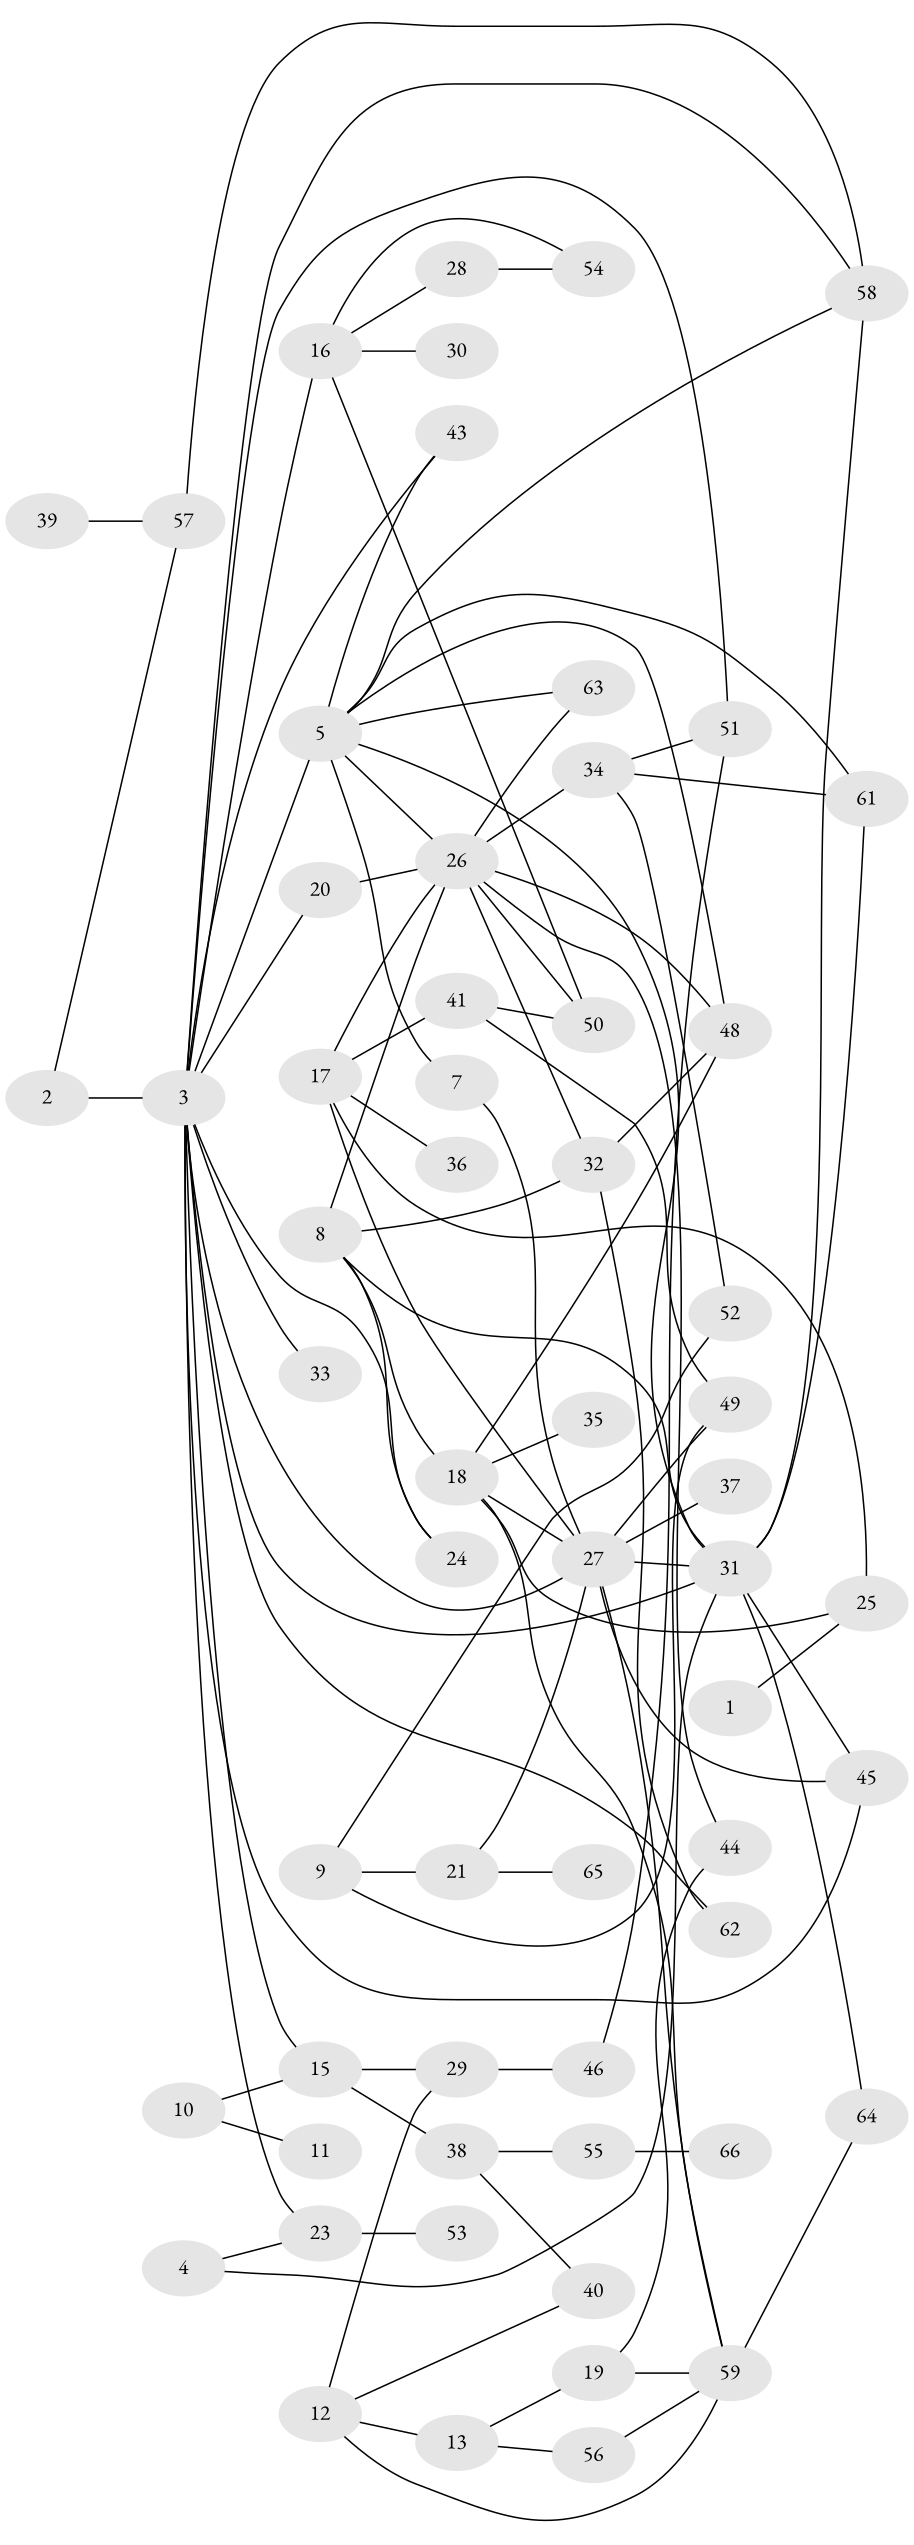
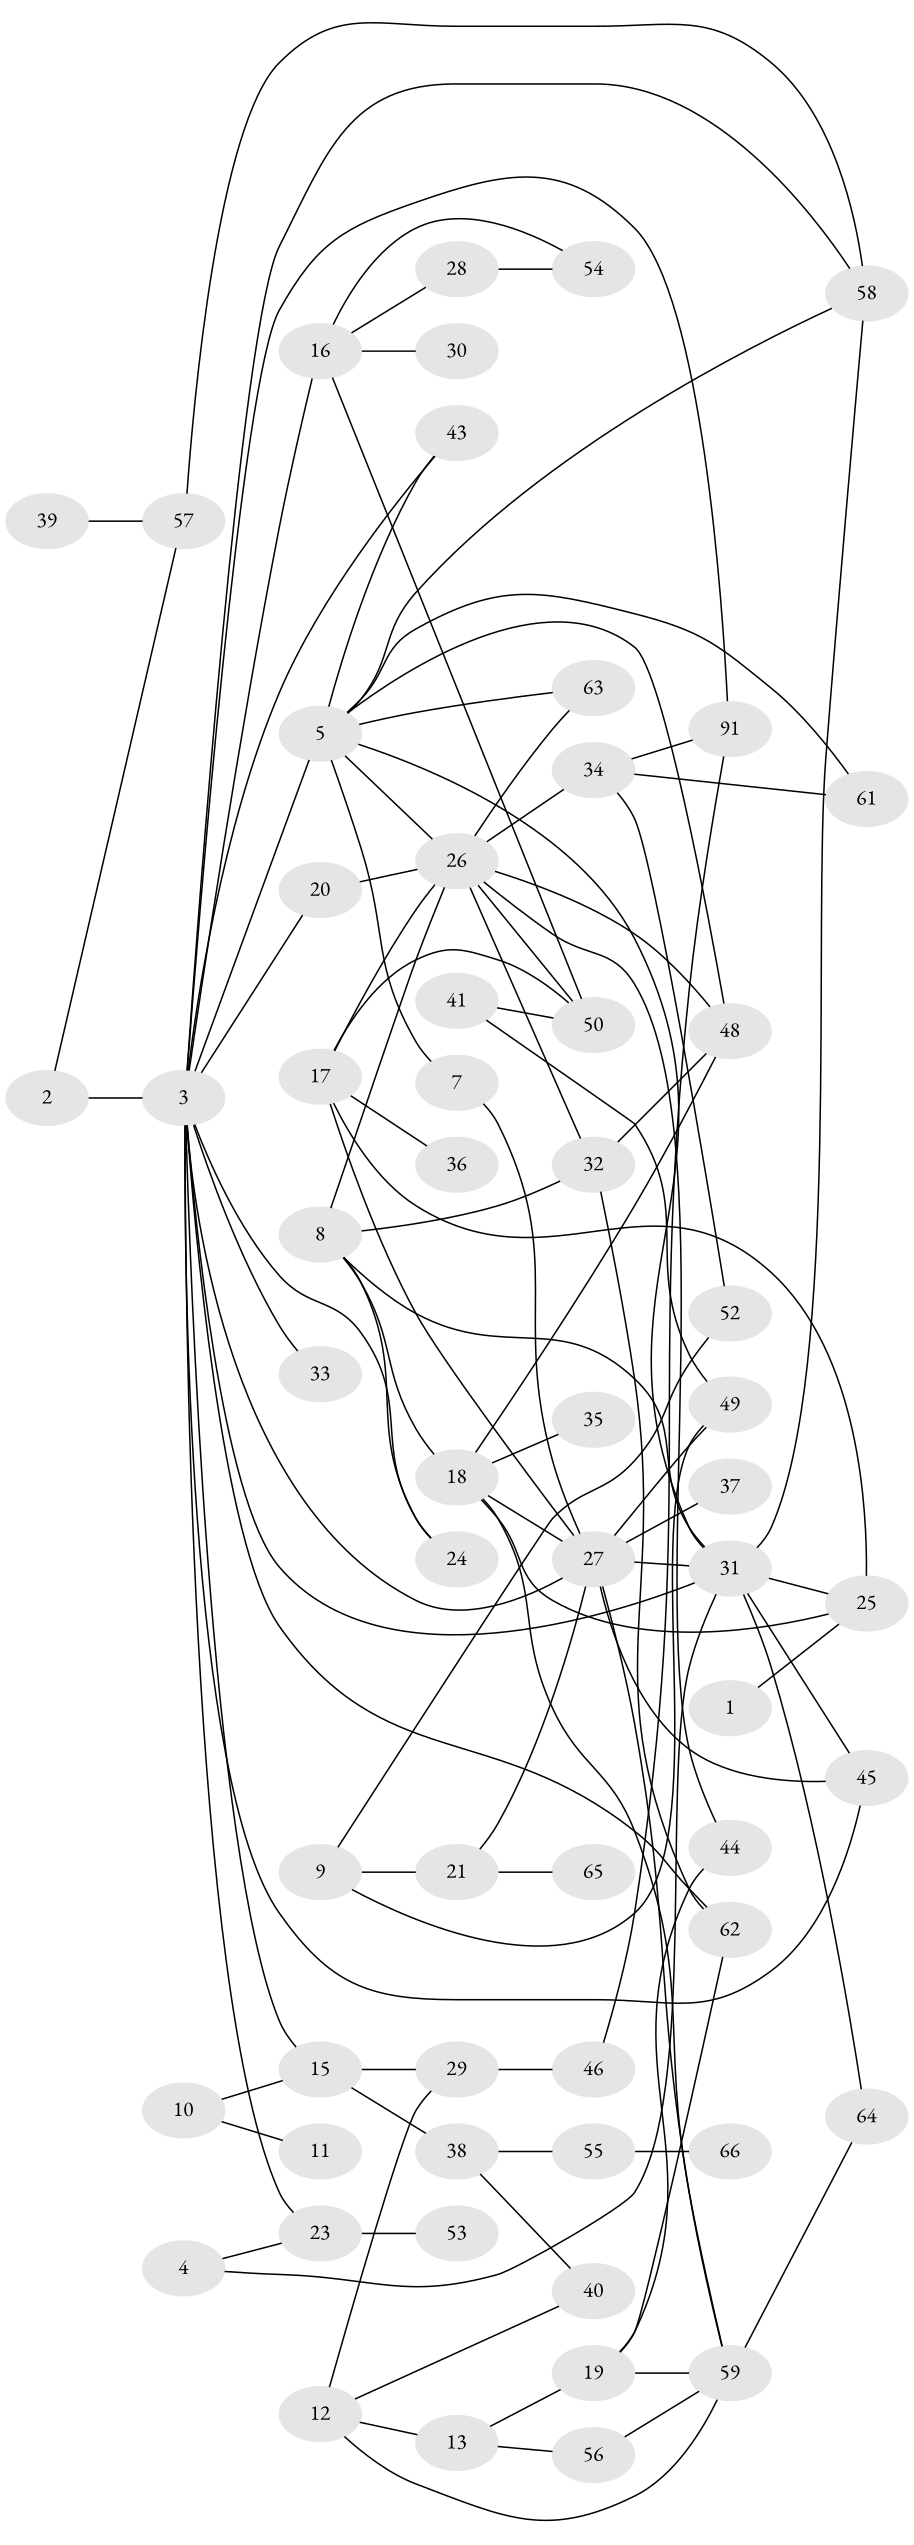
node "51": label "51" -> "91"
edge "41" -- "17": now "50" -- "17"
edge "61" -- "31": now "25" -- "31"
edge "62" -- "19": added
